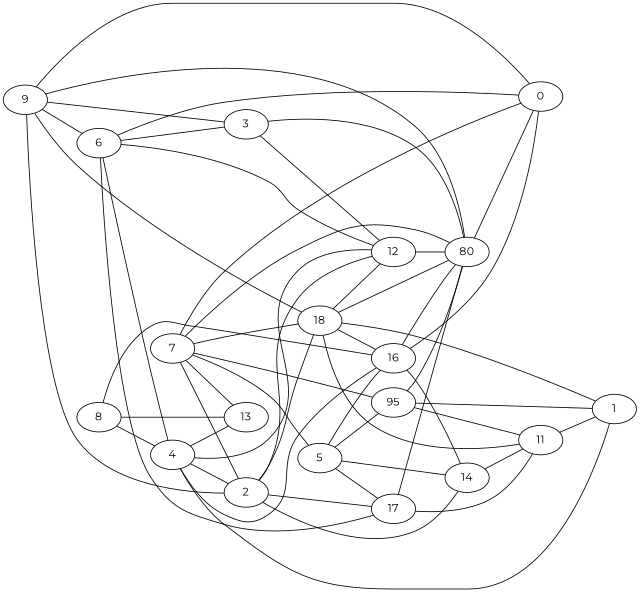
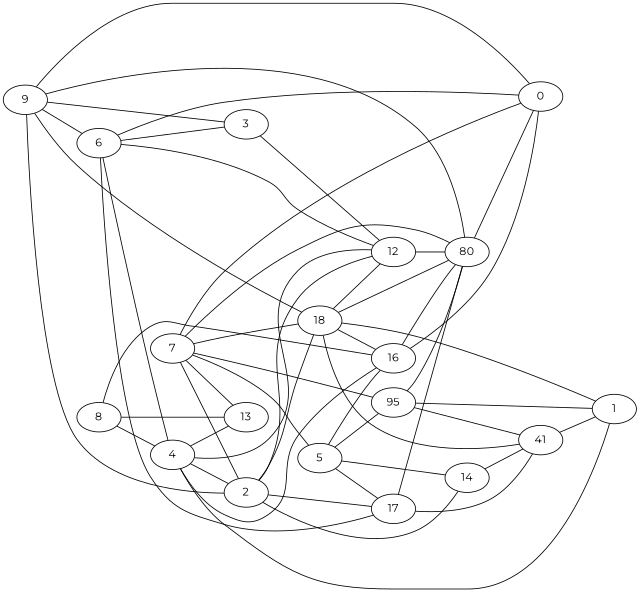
edge "3" -- "80": removed
edge "16" -- "14": removed
node "11": label "11" -> "41"
